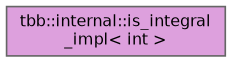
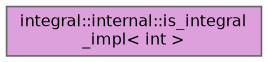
node "tbb::internal::is_integral _impl< int >": label "tbb::internal::is_integral _impl< int >" -> "integral::internal::is_integral _impl< int >"
